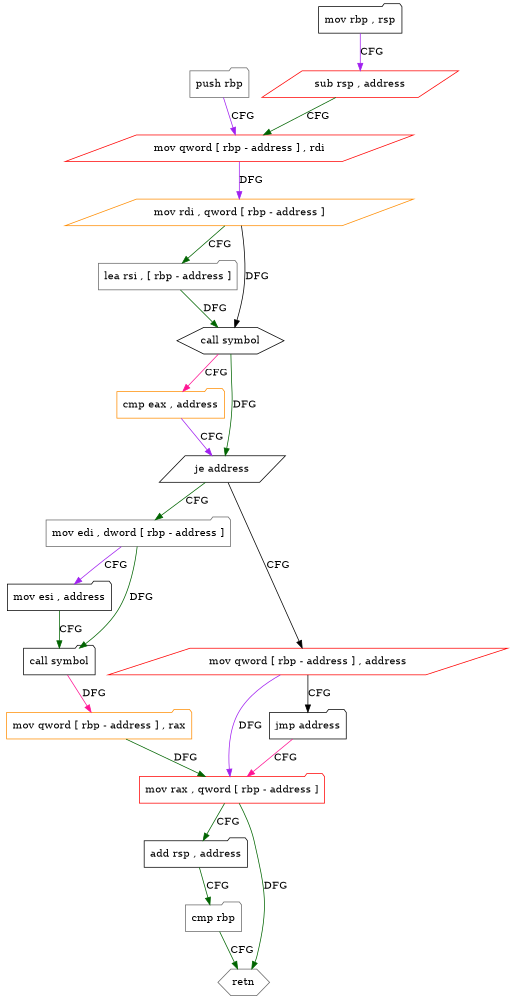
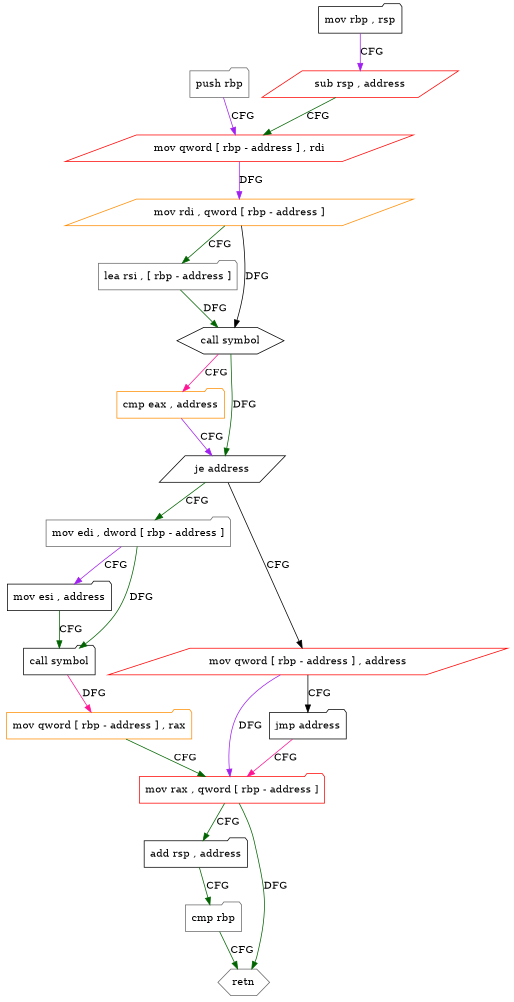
edge "mov qword [ rbp - address ] , rax" -> "mov rax , qword [ rbp - address ]": label "DFG" -> "CFG"
